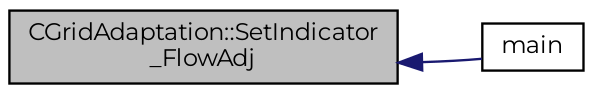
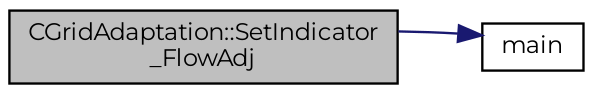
edge "main" -> "CGridAdaptation::SetIndicator _FlowAdj": reversed
